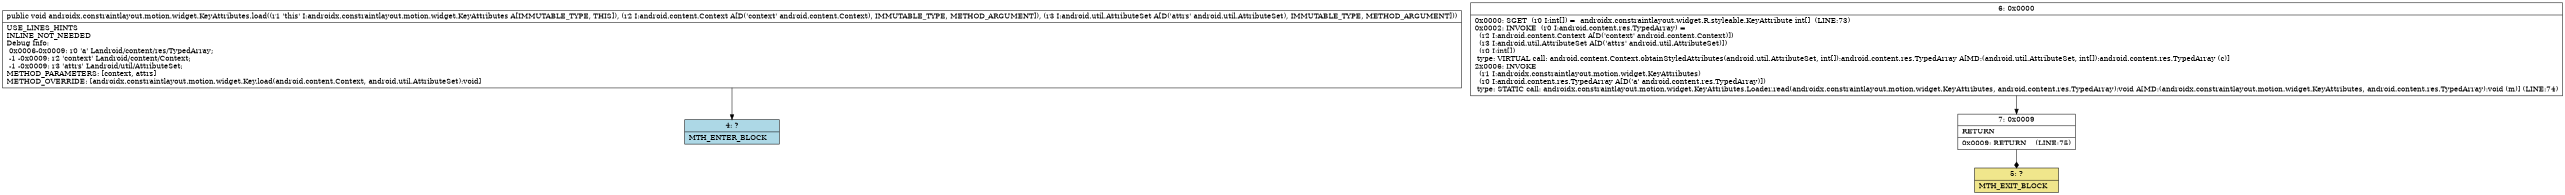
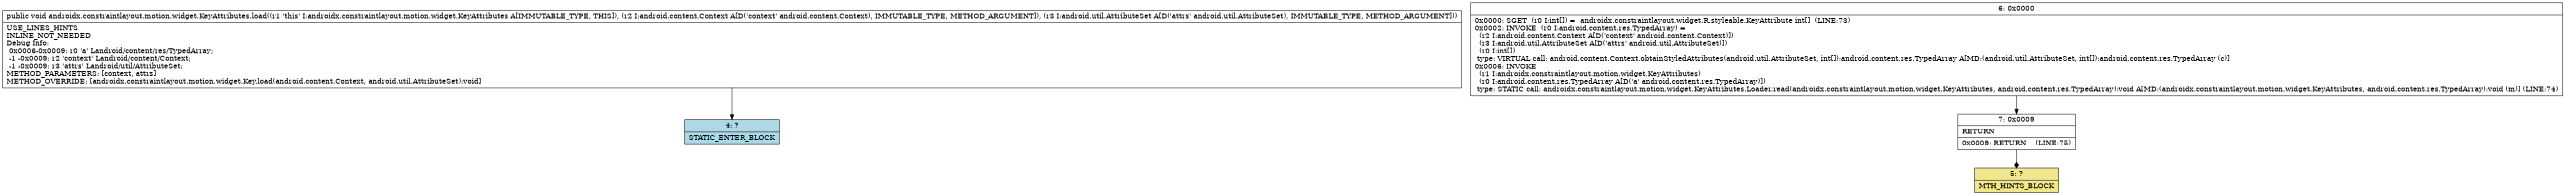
node "6: 0x0000": text "2x0006: INVOKE" -> "0x0006: INVOKE"
node "4: ?": text "MTH_ENTER_BLOCK" -> "STATIC_ENTER_BLOCK"
node "5: ?": text "MTH_EXIT_BLOCK" -> "MTH_HINTS_BLOCK"
